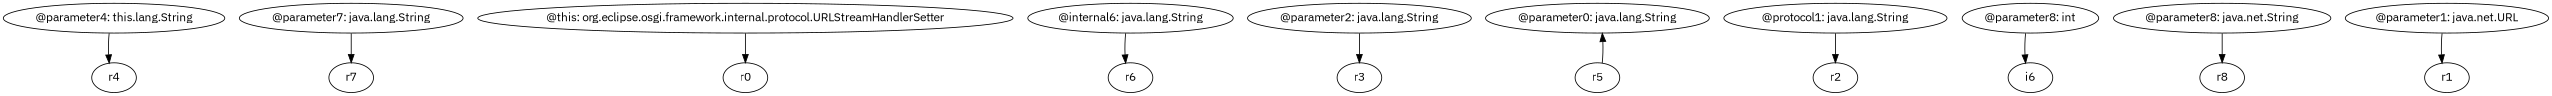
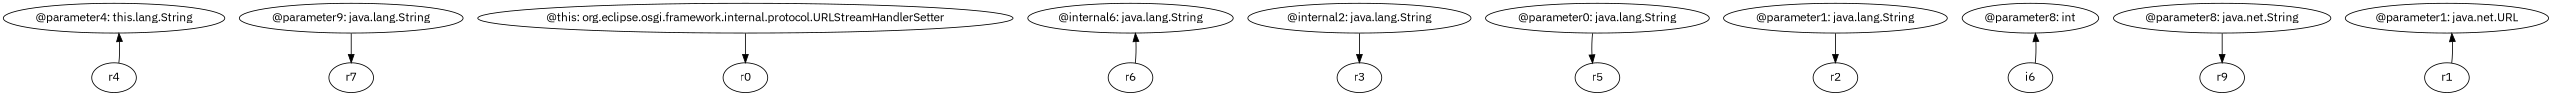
node "@parameter7: java.lang.String": label "@parameter7: java.lang.String" -> "@parameter9: java.lang.String"
node "@parameter2: java.lang.String": label "@parameter2: java.lang.String" -> "@internal2: java.lang.String"
node "@protocol1: java.lang.String": label "@protocol1: java.lang.String" -> "@parameter1: java.lang.String"
edge "@parameter4: this.lang.String" -> "r4": reversed
edge "@internal6: java.lang.String" -> "r6": reversed
edge "@parameter8: int" -> "i6": reversed
edge "@parameter1: java.net.URL" -> "r1": reversed
edge "r5" -> "@parameter0: java.lang.String": reversed
node "r8": label "r8" -> "r9"
